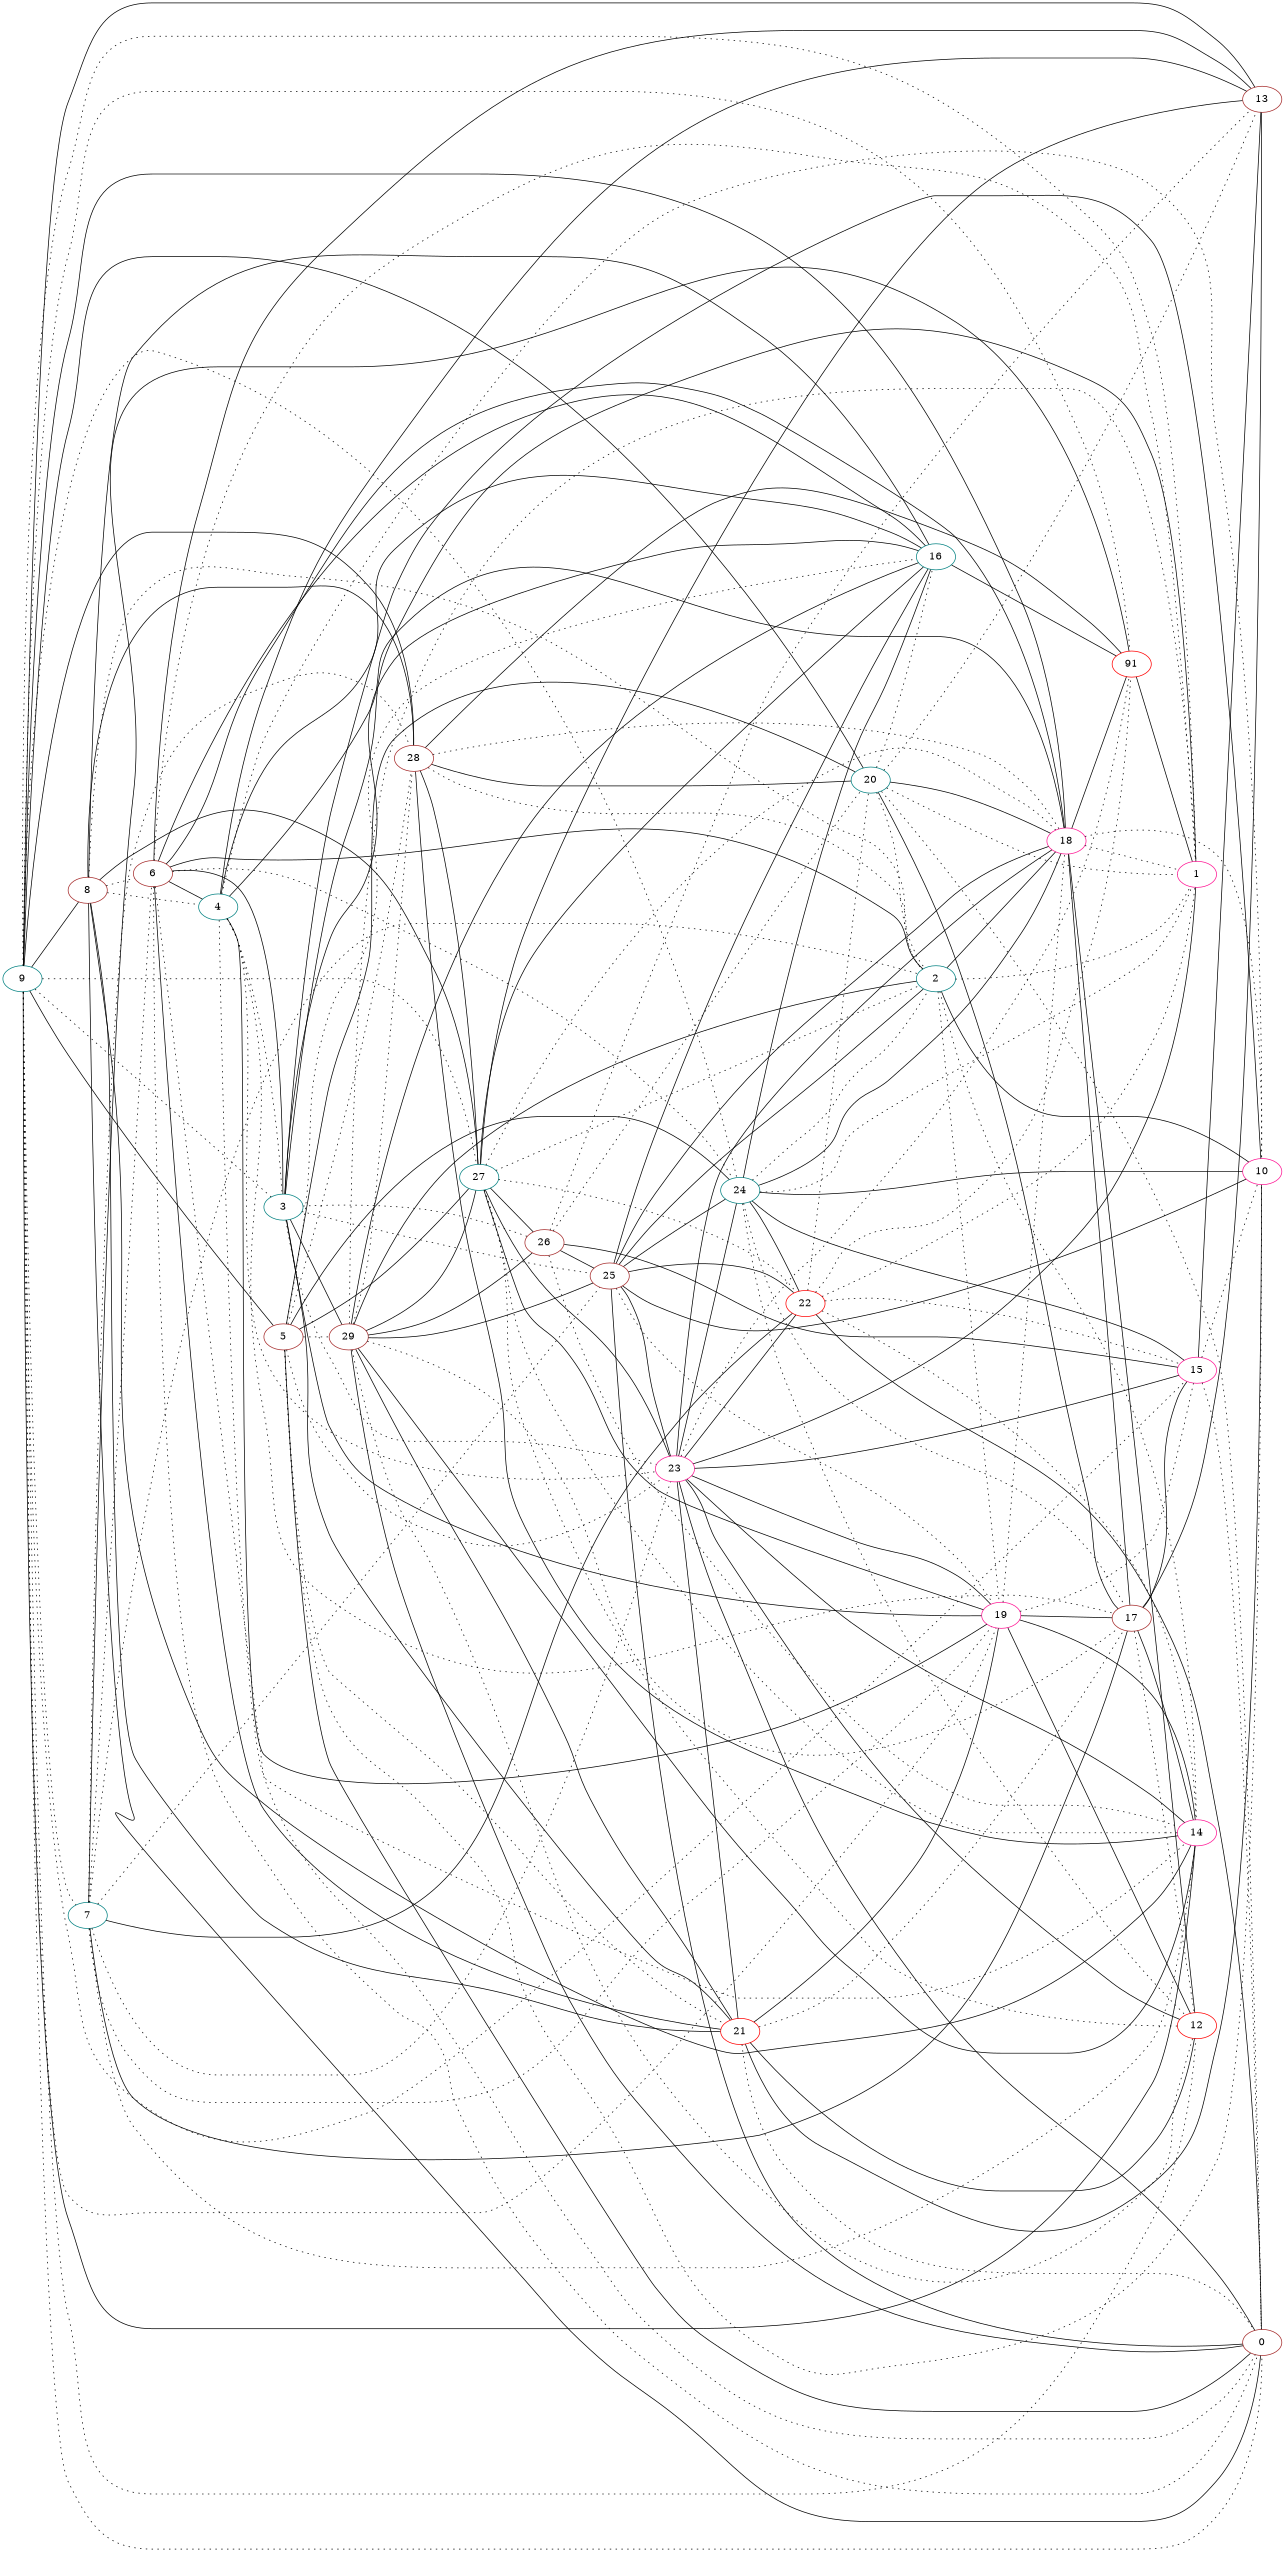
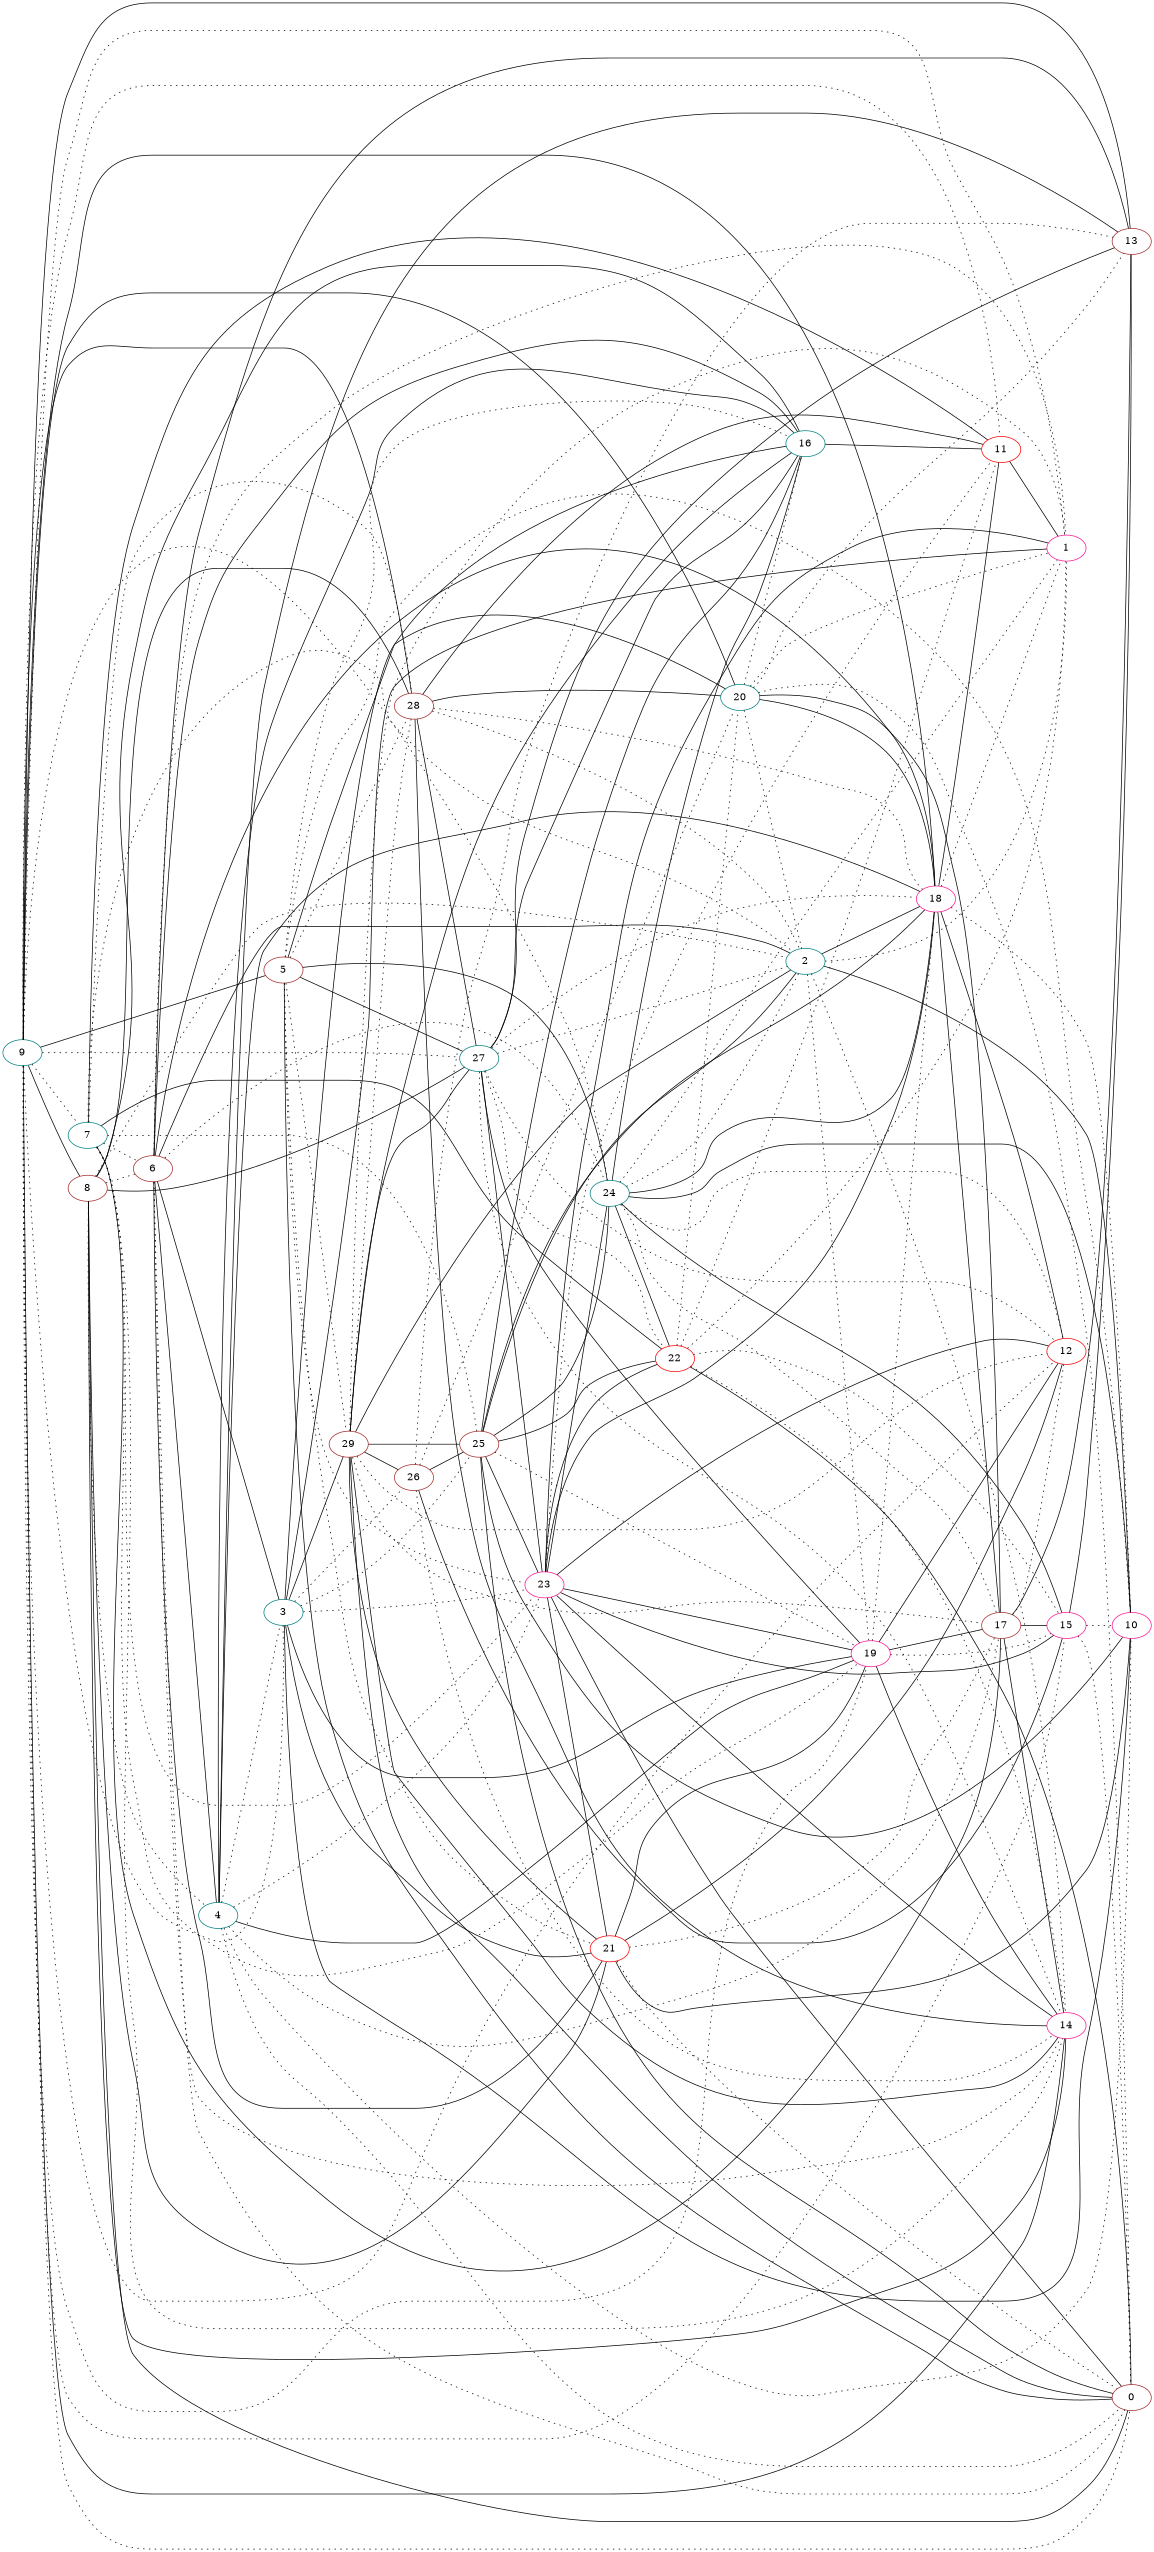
node "91": label "91" -> "11"
edge "27" -- "26": removed
